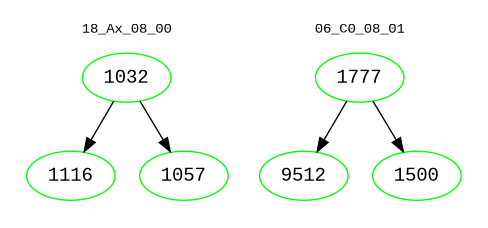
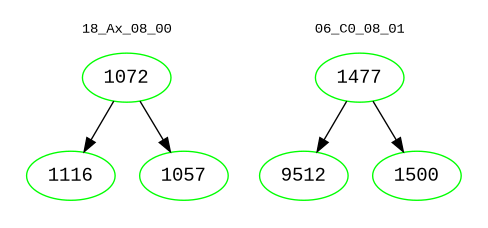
node "1032": label "1032" -> "1072"
node "1777": label "1777" -> "1477"
